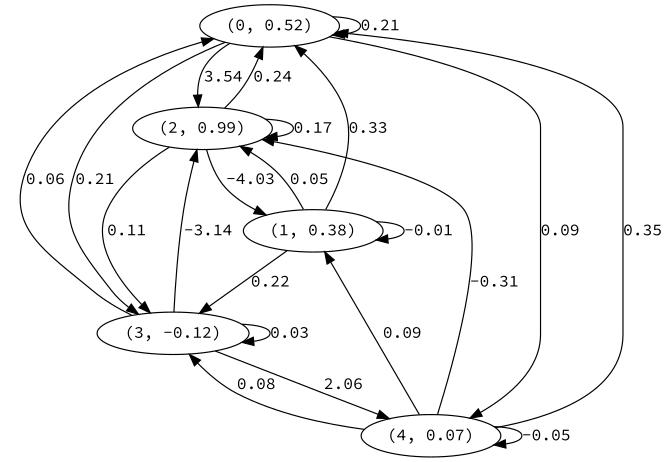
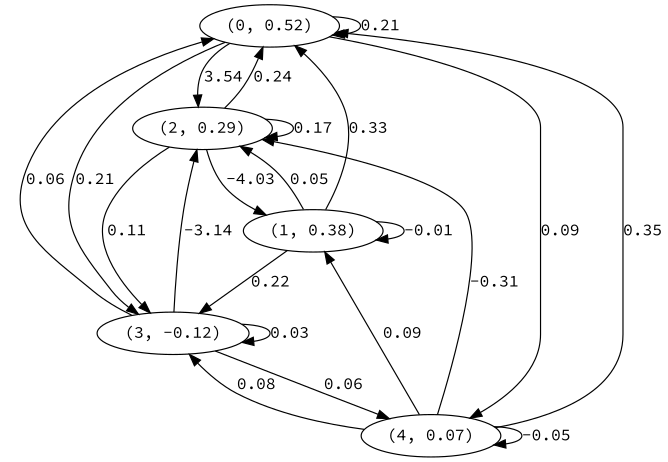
node "(2, 0.99)": label "(2, 0.99)" -> "(2, 0.29)"
edge "(3, -0.12)" -> "(4, 0.07)": label "2.06" -> "0.06"
